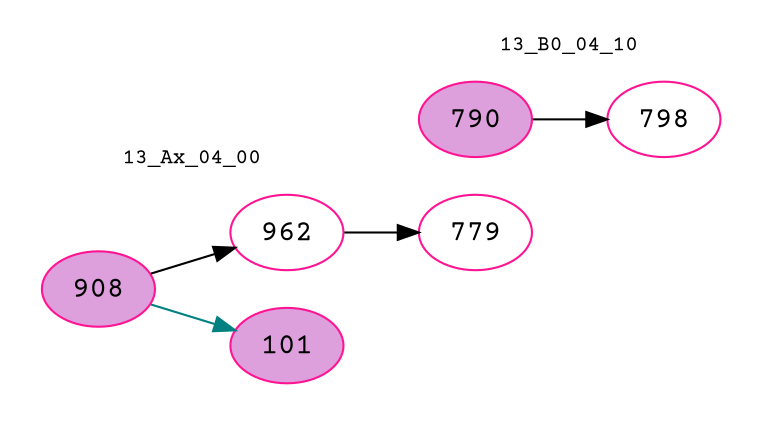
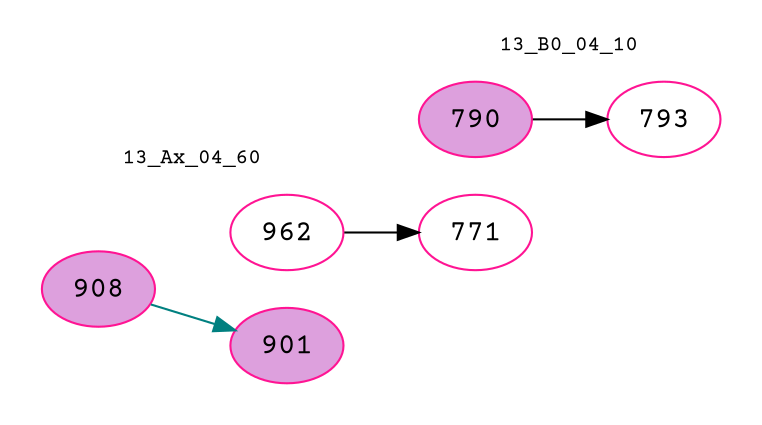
node "798": label "798" -> "793"
cluster "13_Ax_04_00": label "13_Ax_04_00" -> "13_Ax_04_60"
node "779": label "779" -> "771"
edge "908" -> "962": removed
node "101": label "101" -> "901"
